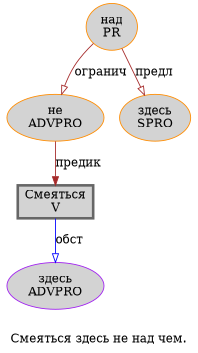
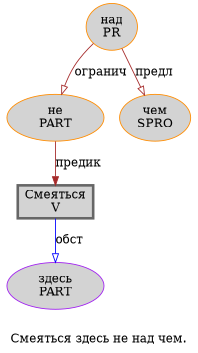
node "не ADVPRO": label "не ADVPRO" -> "не PART"
node "здесь SPRO": label "здесь SPRO" -> "чем SPRO"
node "здесь ADVPRO": label "здесь ADVPRO" -> "здесь PART"
